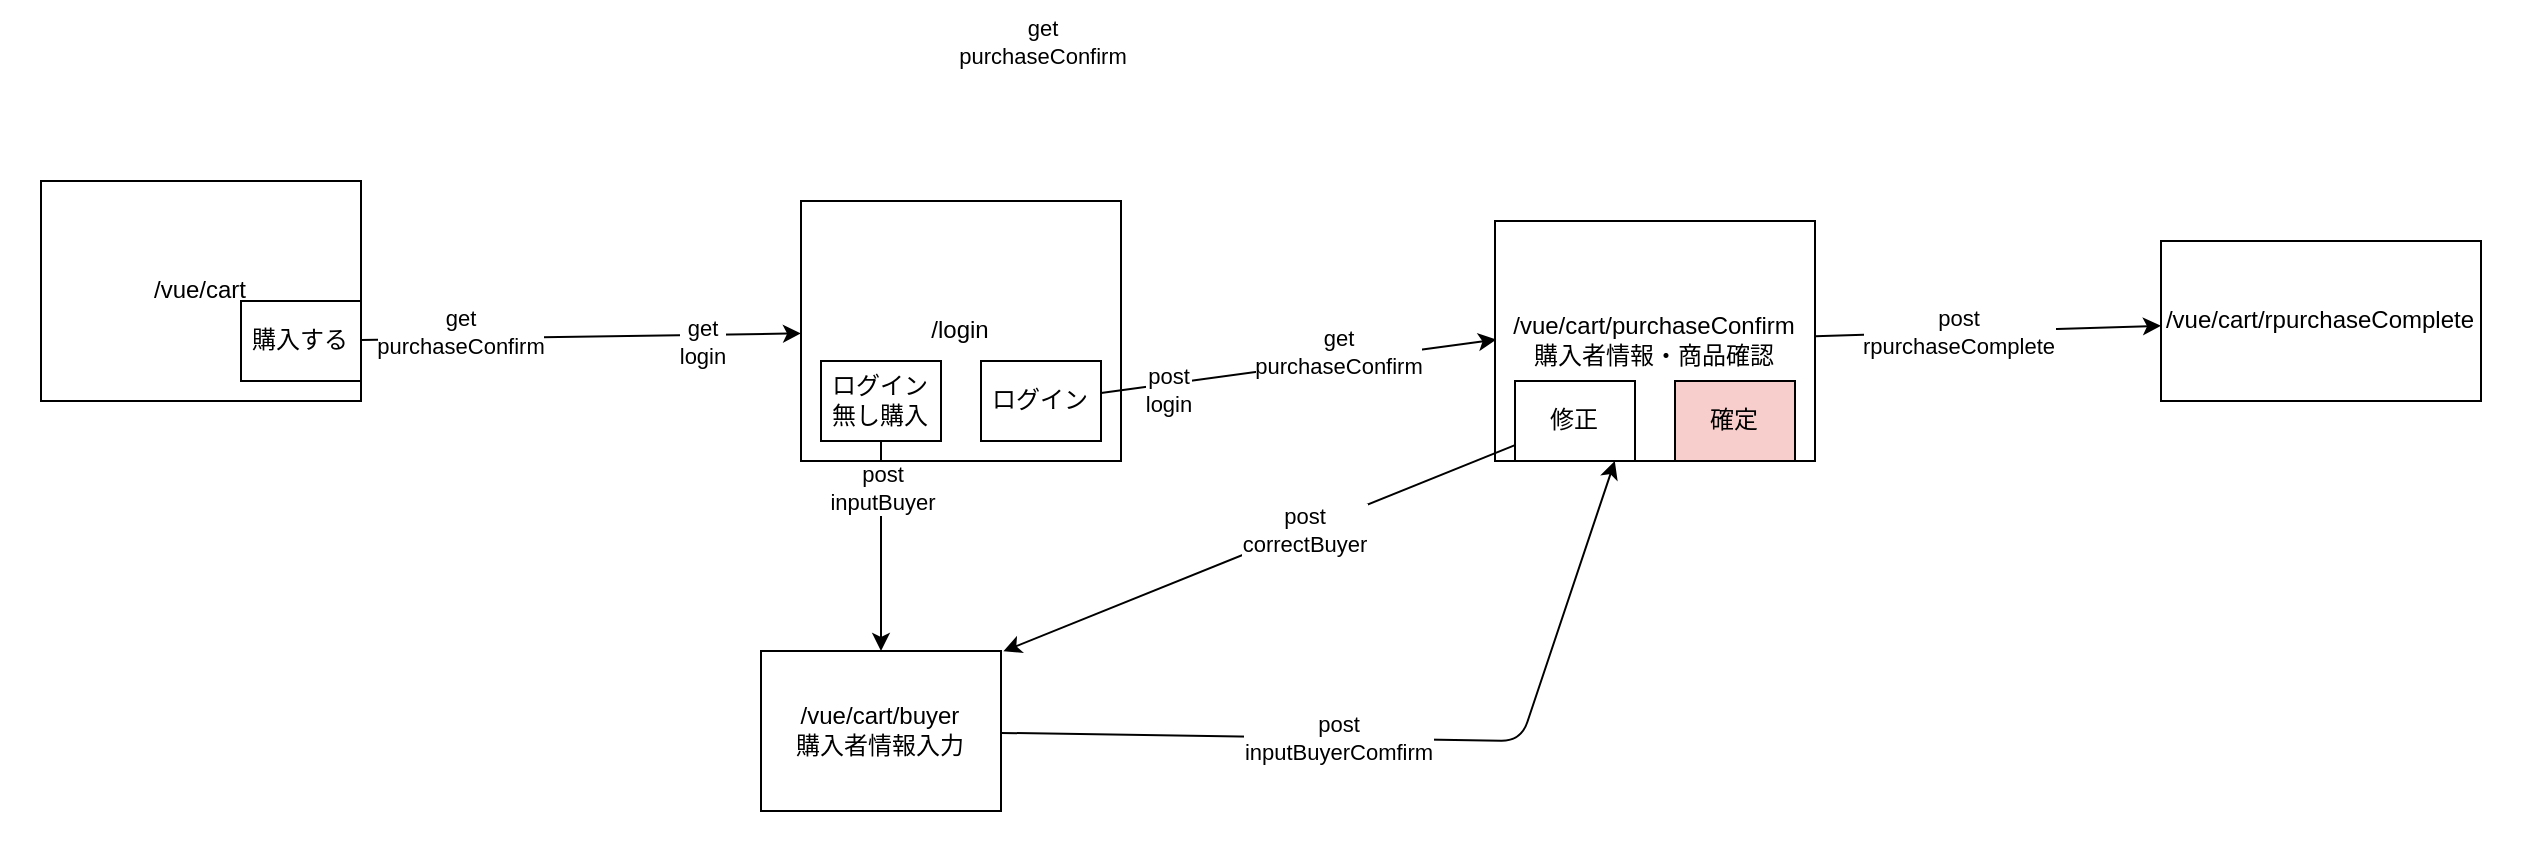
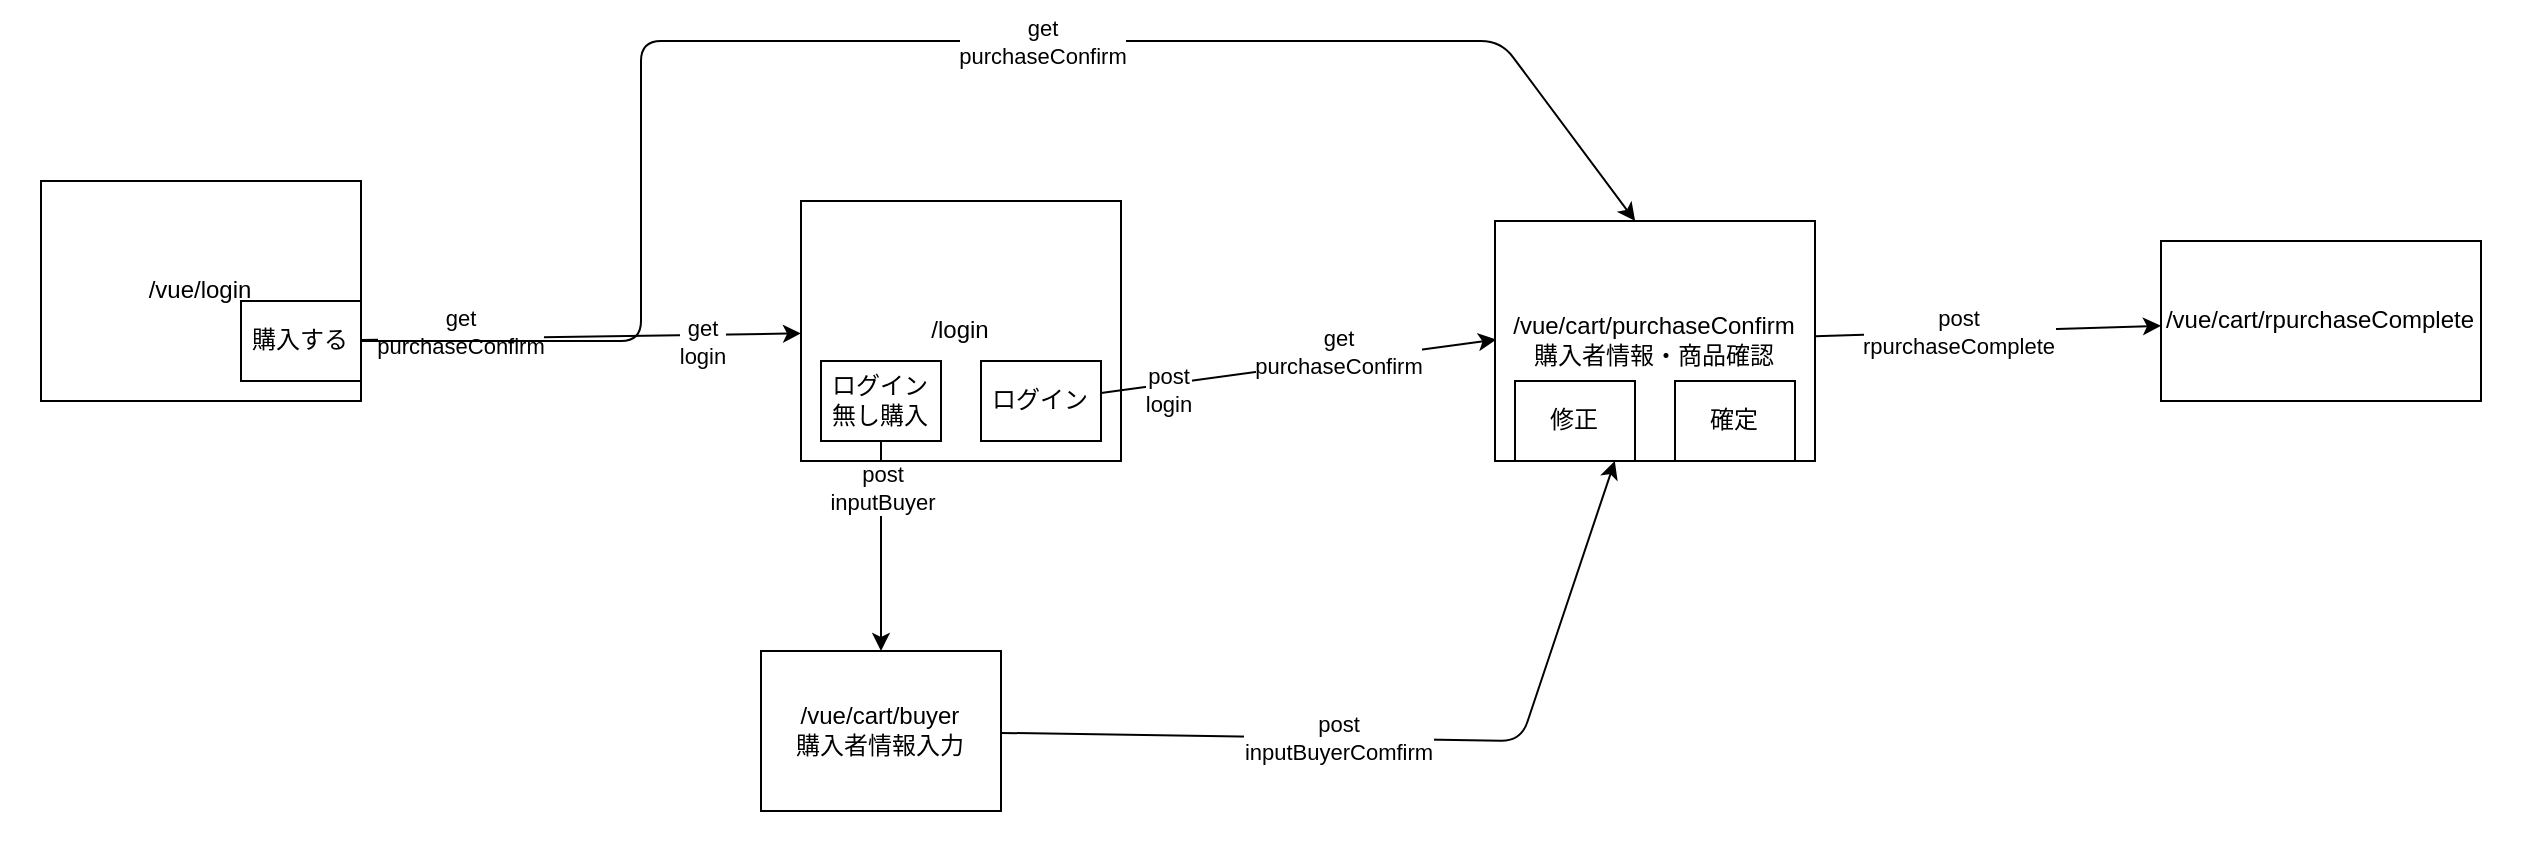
edge "購入する" -> "/vue/cart/purchaseConfirm 購入者情報・商品確認": added
node "/vue/cart": label "/vue/cart" -> "/vue/login"
node "確定": fillcolor #f8cecc -> #ffffff
edge "修正" -> "/vue/cart/buyer 購入者情報入力": removed, label "post correctBuyer"
